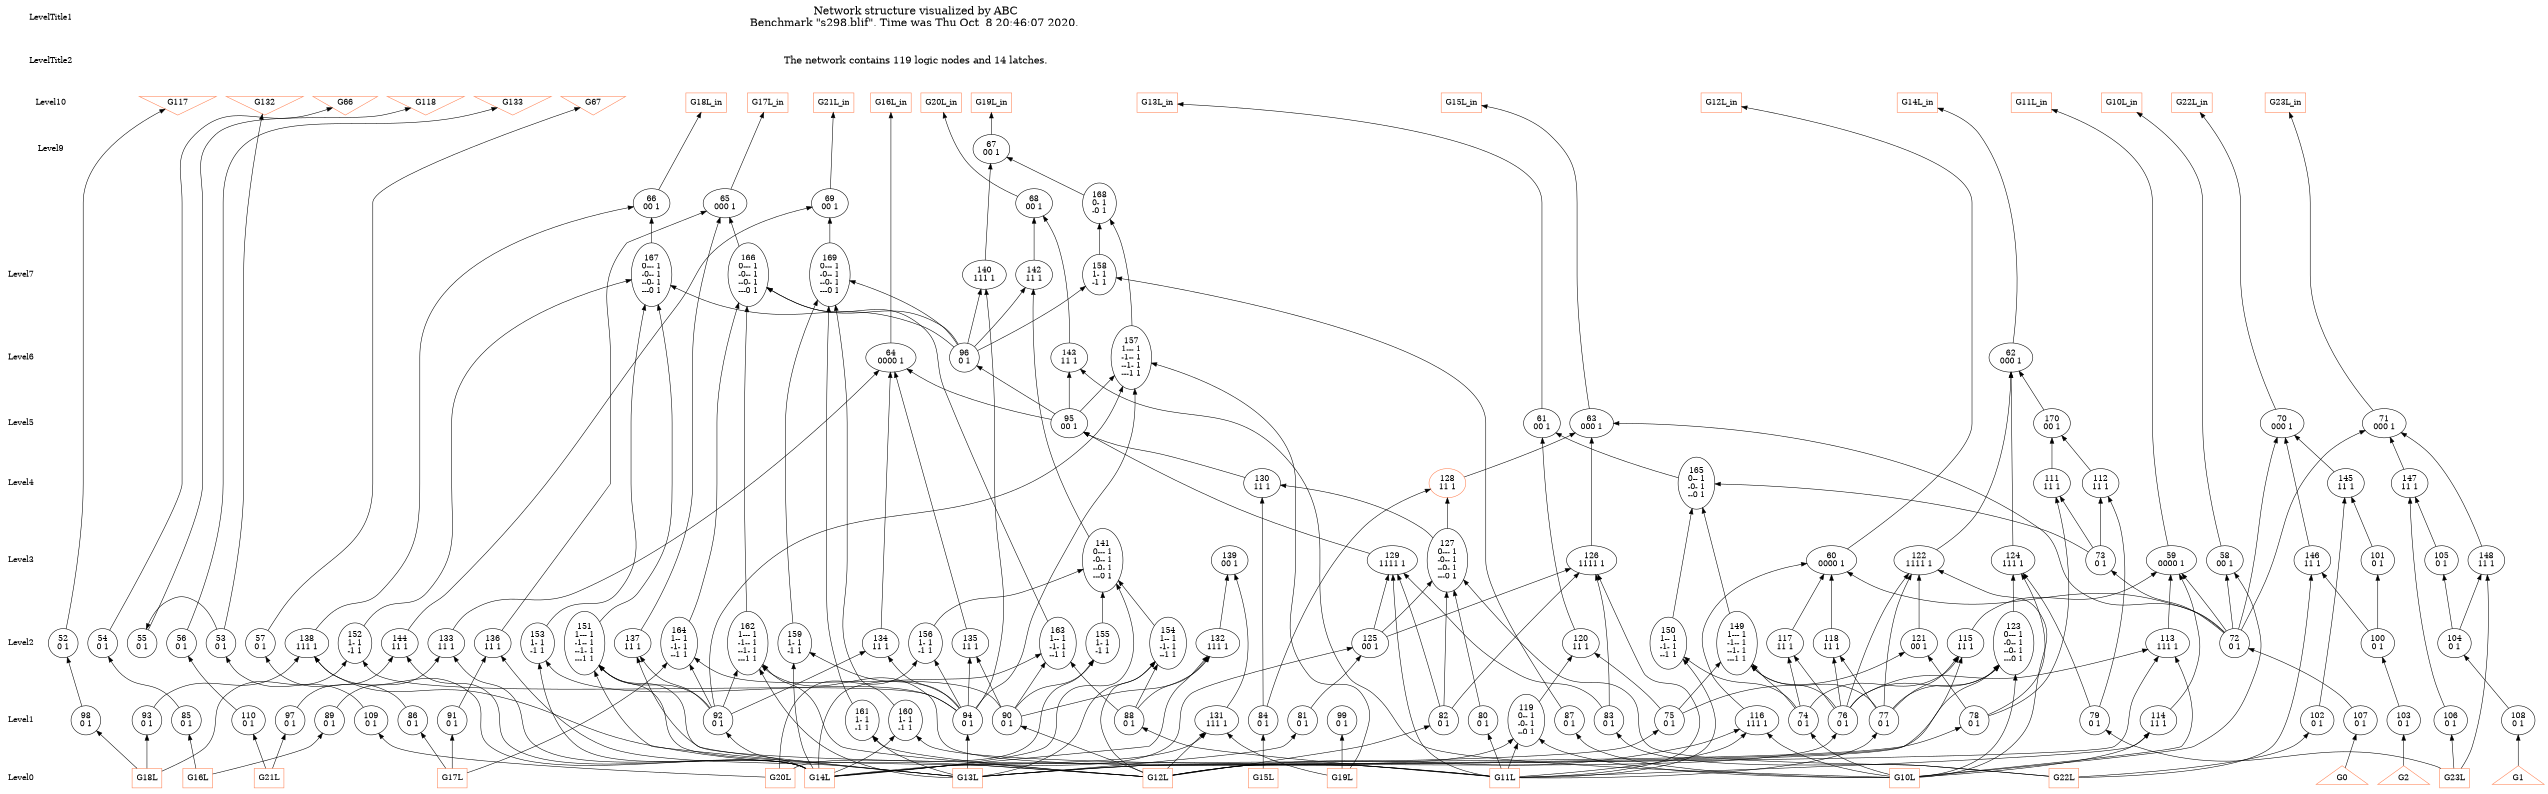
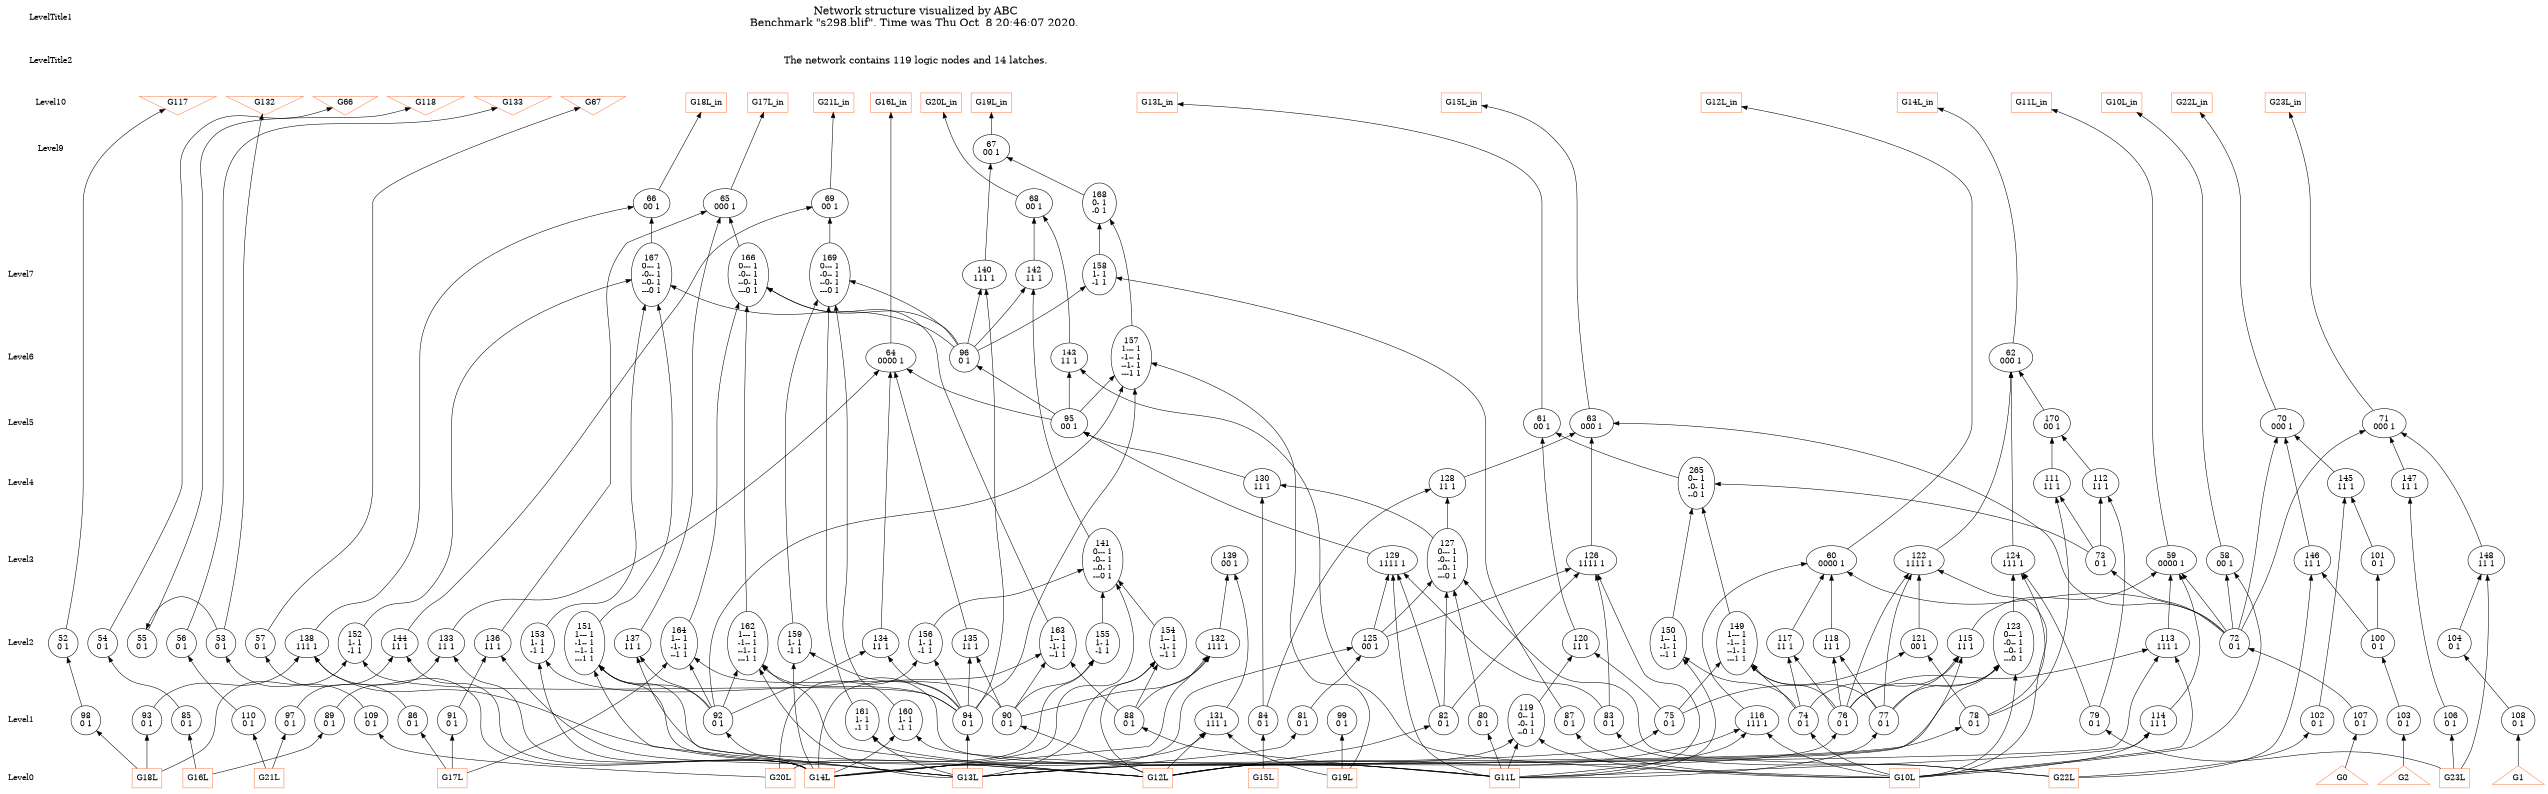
node "128 11 1": color coral -> black
node "165 0-- 1 -0- 1 --0 1": label "165 0-- 1 -0- 1 --0 1" -> "265 0-- 1 -0- 1 --0 1"
node "105 0 1": removed
